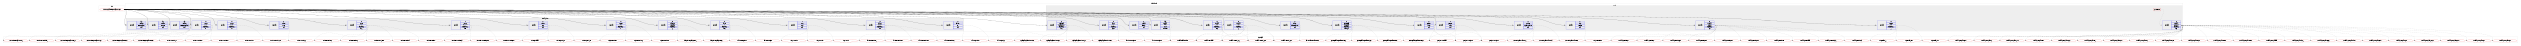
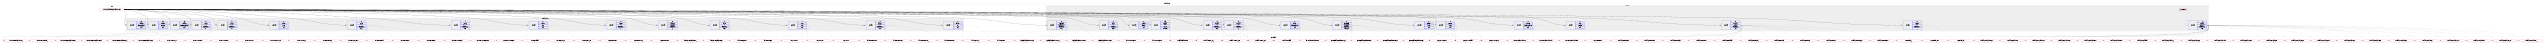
node "sys-devel/autoconf-2.59-r7": added
